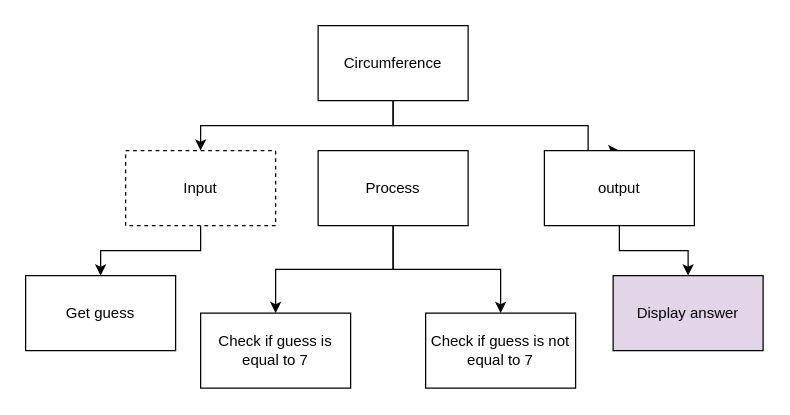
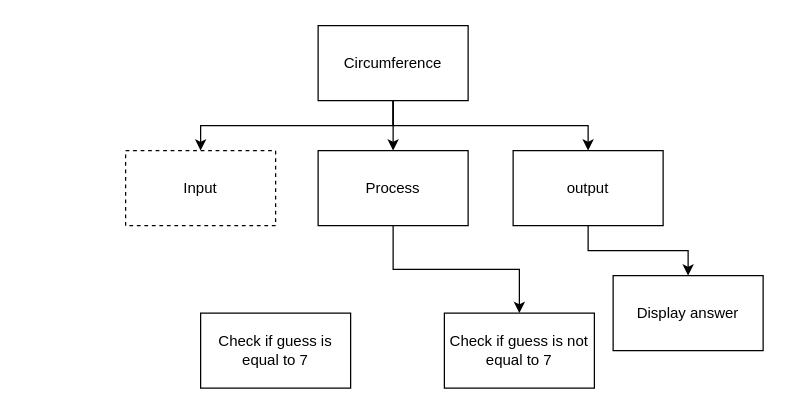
edge "Circumference" -> "Process": added
node "output": moved (619, 188) -> (588, 188)
edge "Input" -> "Get guess": removed
edge "Process" -> "Check if guess is equal to 7": removed
node "Get guess": removed
node "Display answer": fillcolor #e1d5e7 -> #ffffff
node "Check if guess is not equal to 7": moved (501, 351) -> (519, 351)
